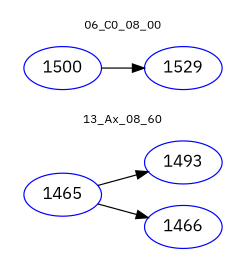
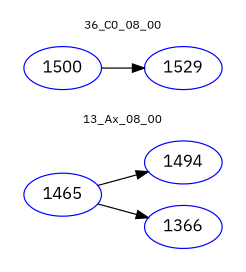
cluster "06_C0_08_00": label "06_C0_08_00" -> "36_C0_08_00"
cluster "13_Ax_08_60": label "13_Ax_08_60" -> "13_Ax_08_00"
node "1493": label "1493" -> "1494"
node "1466": label "1466" -> "1366"
